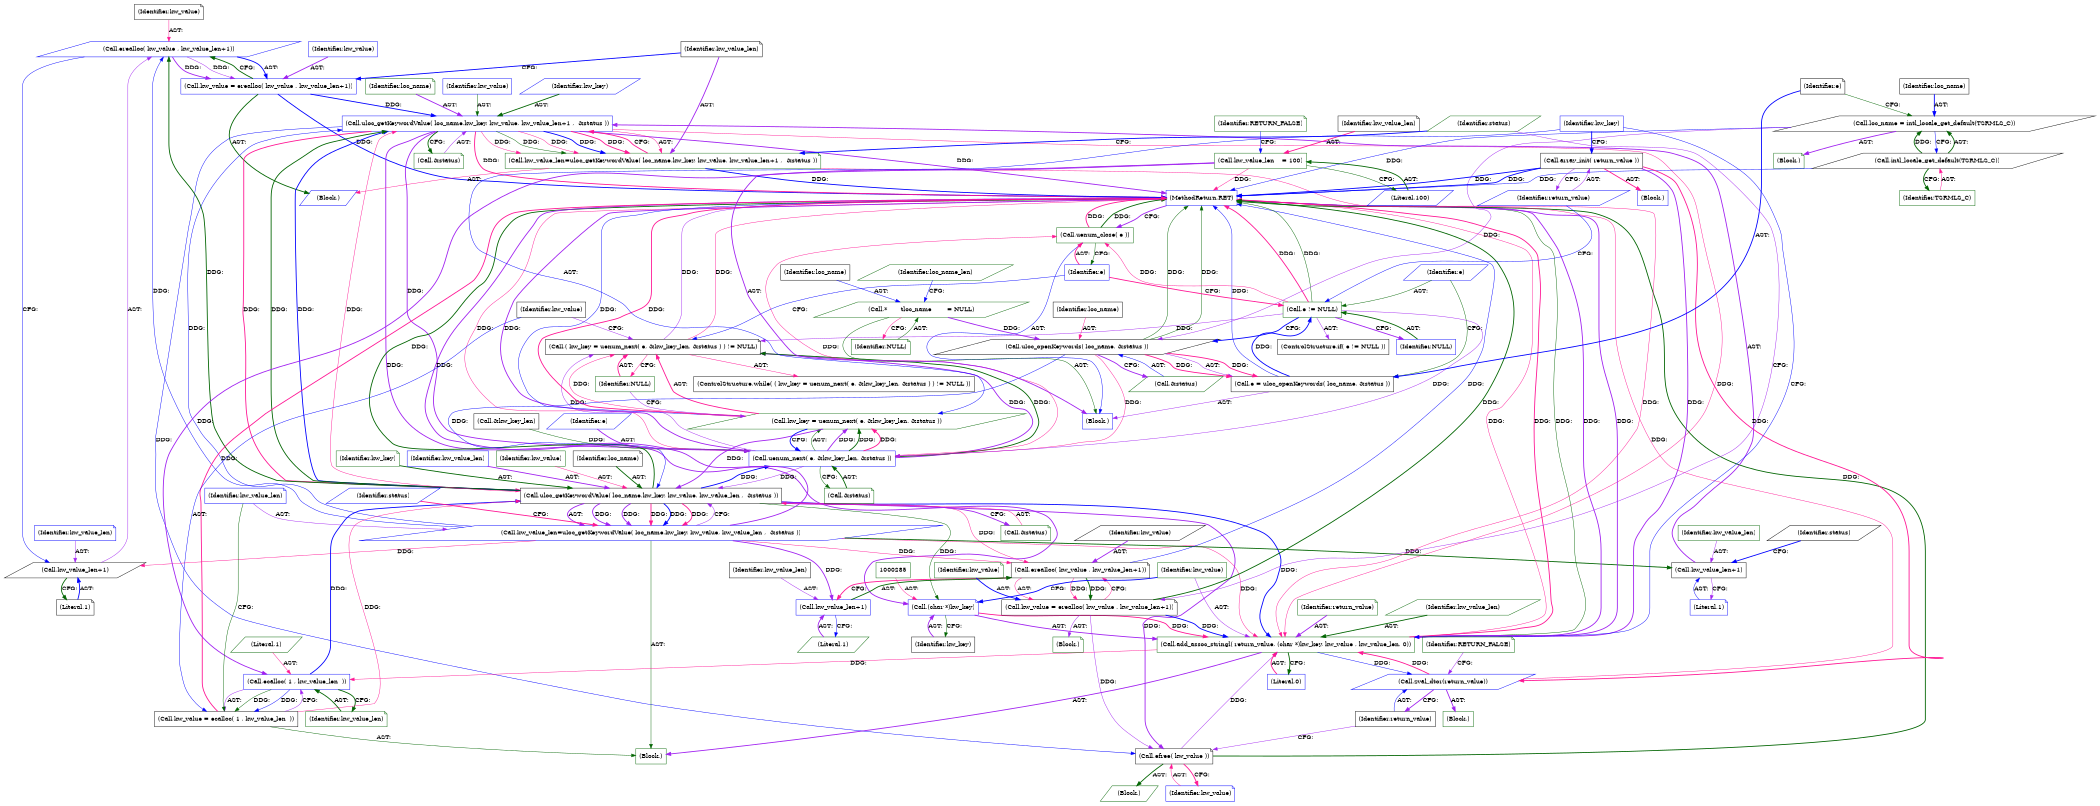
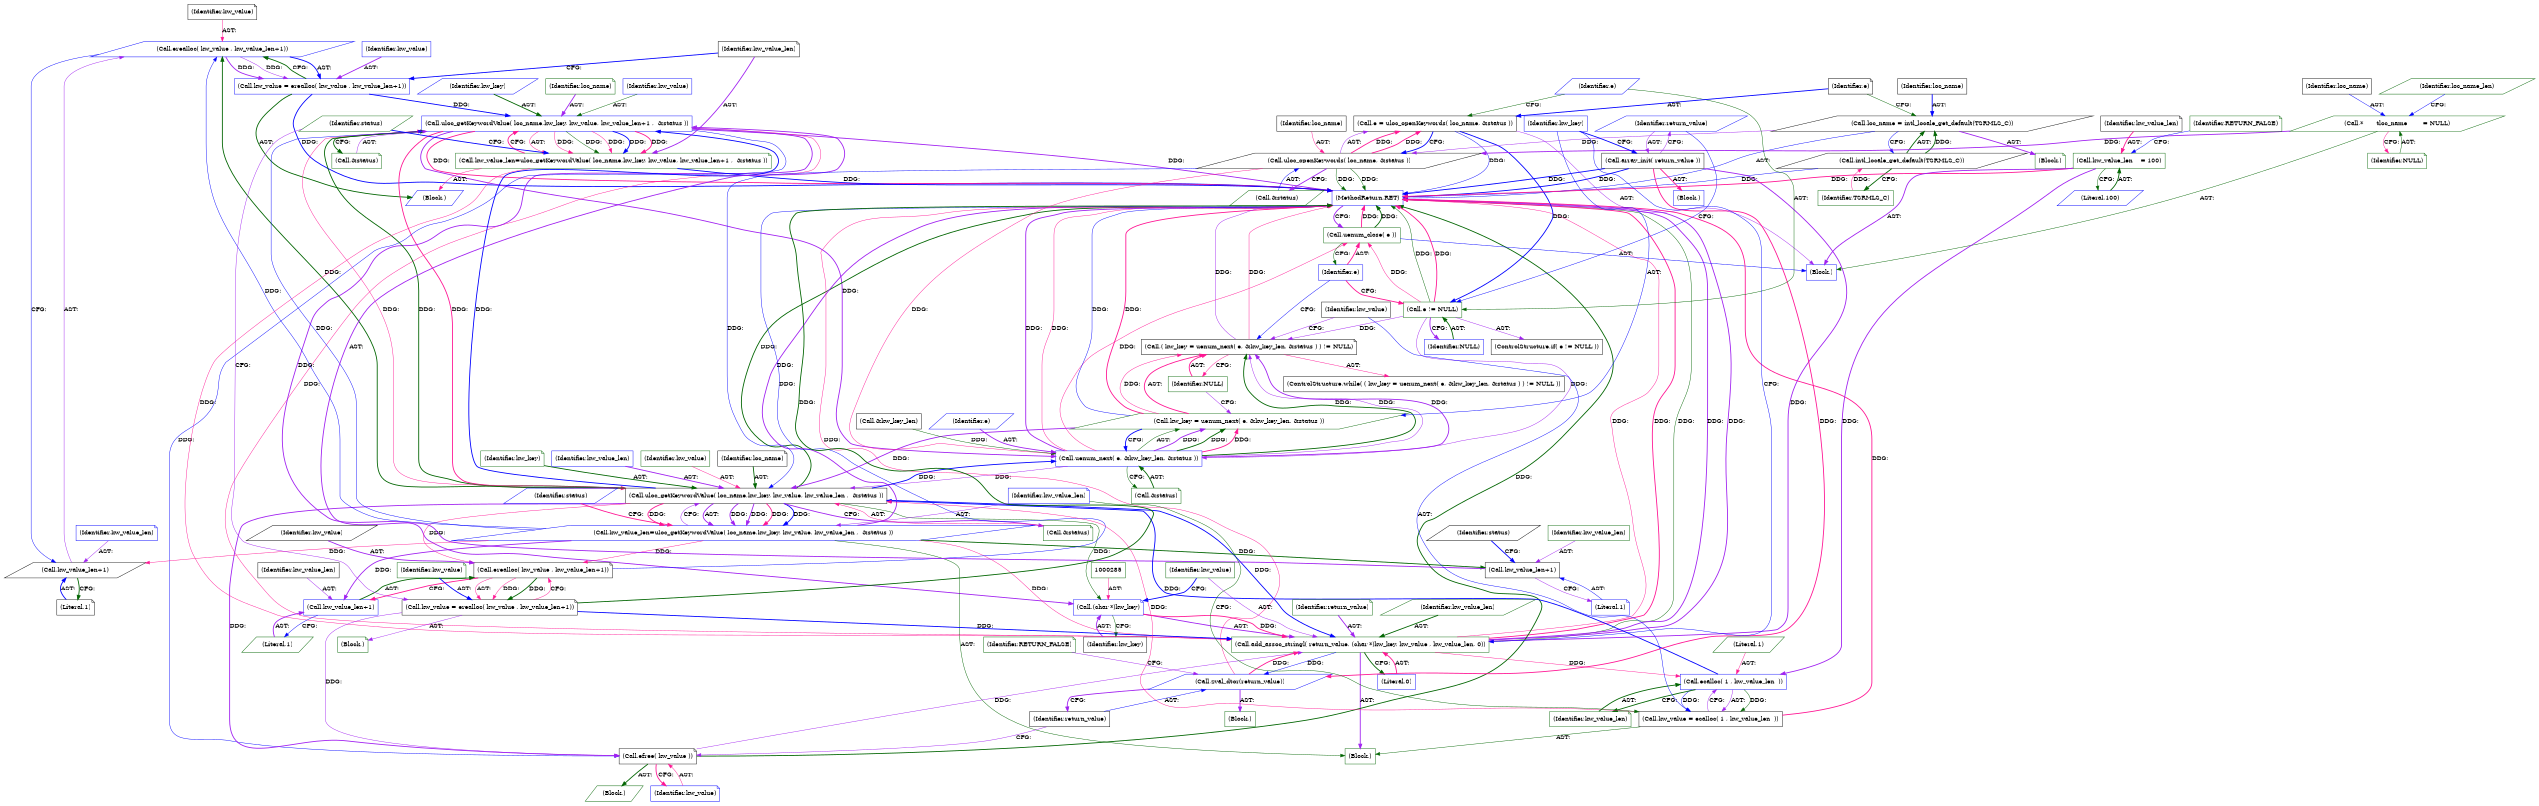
edge "(Call,loc_name = intl_locale_get_default(TSRMLS_C))" -> "(MethodReturn,RET)": label "DDG: " -> "AST: "
edge "(Call,kw_value_len    = 100)" -> "(MethodReturn,RET)": style solid -> bold
edge "(Identifier,TSRMLS_C)" -> "(Call,intl_locale_get_default(TSRMLS_C))": label "AST: " -> "DDG: "
edge "(Call,e != NULL)" -> "(Call,uloc_openKeywords( loc_name, &status ))": now "(Call,e = uloc_openKeywords( loc_name, &status ))" -> "(Call,uloc_openKeywords( loc_name, &status ))"
